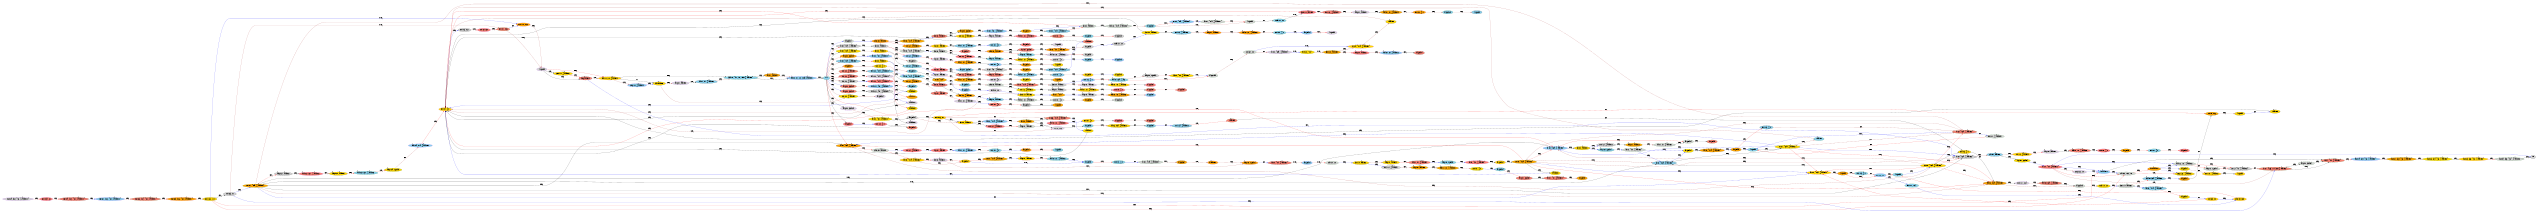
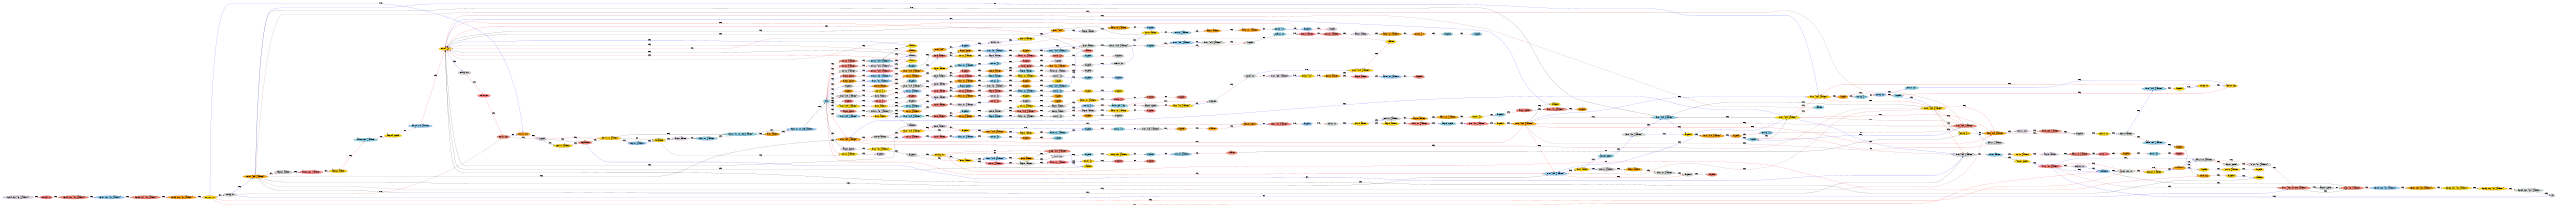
edge "b.ne address" -> "cmp w22 , # address": reversed
